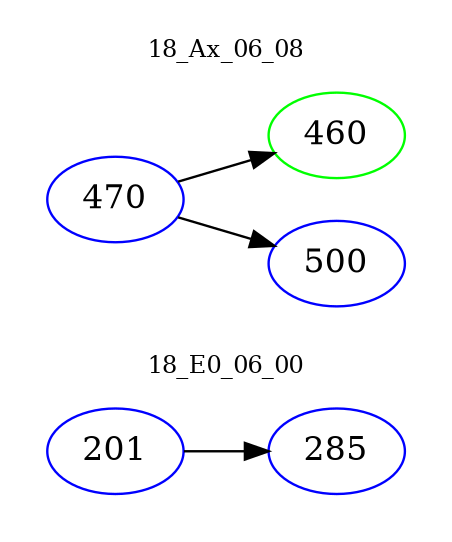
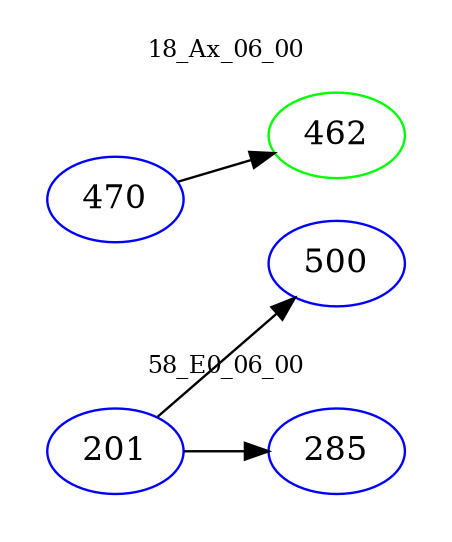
cluster "18_Ax_06_08": label "18_Ax_06_08" -> "18_Ax_06_00"
node "460": label "460" -> "462"
edge "470" -> "500": now "201" -> "500"
cluster "18_E0_06_00": label "18_E0_06_00" -> "58_E0_06_00"
